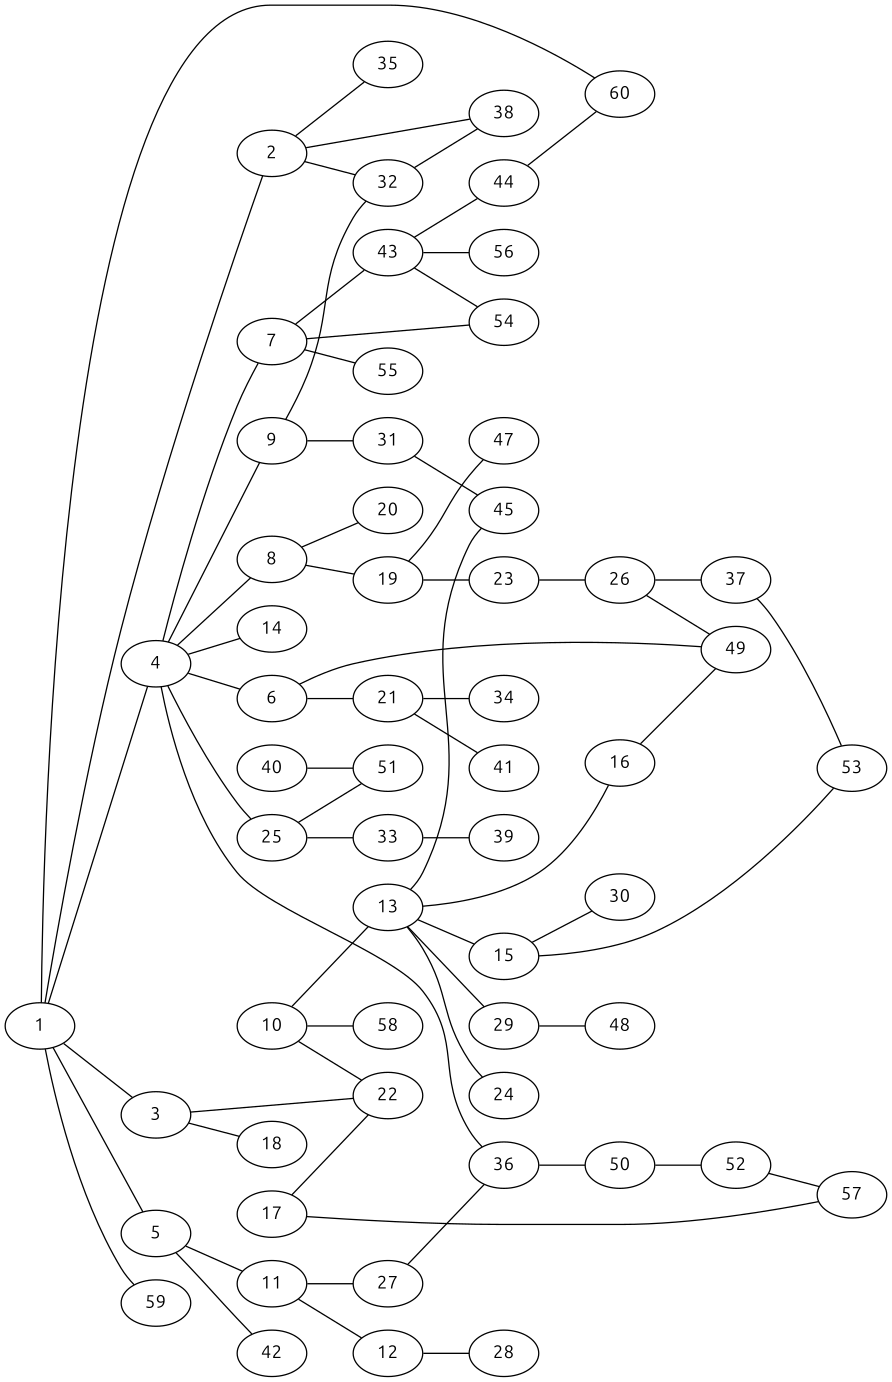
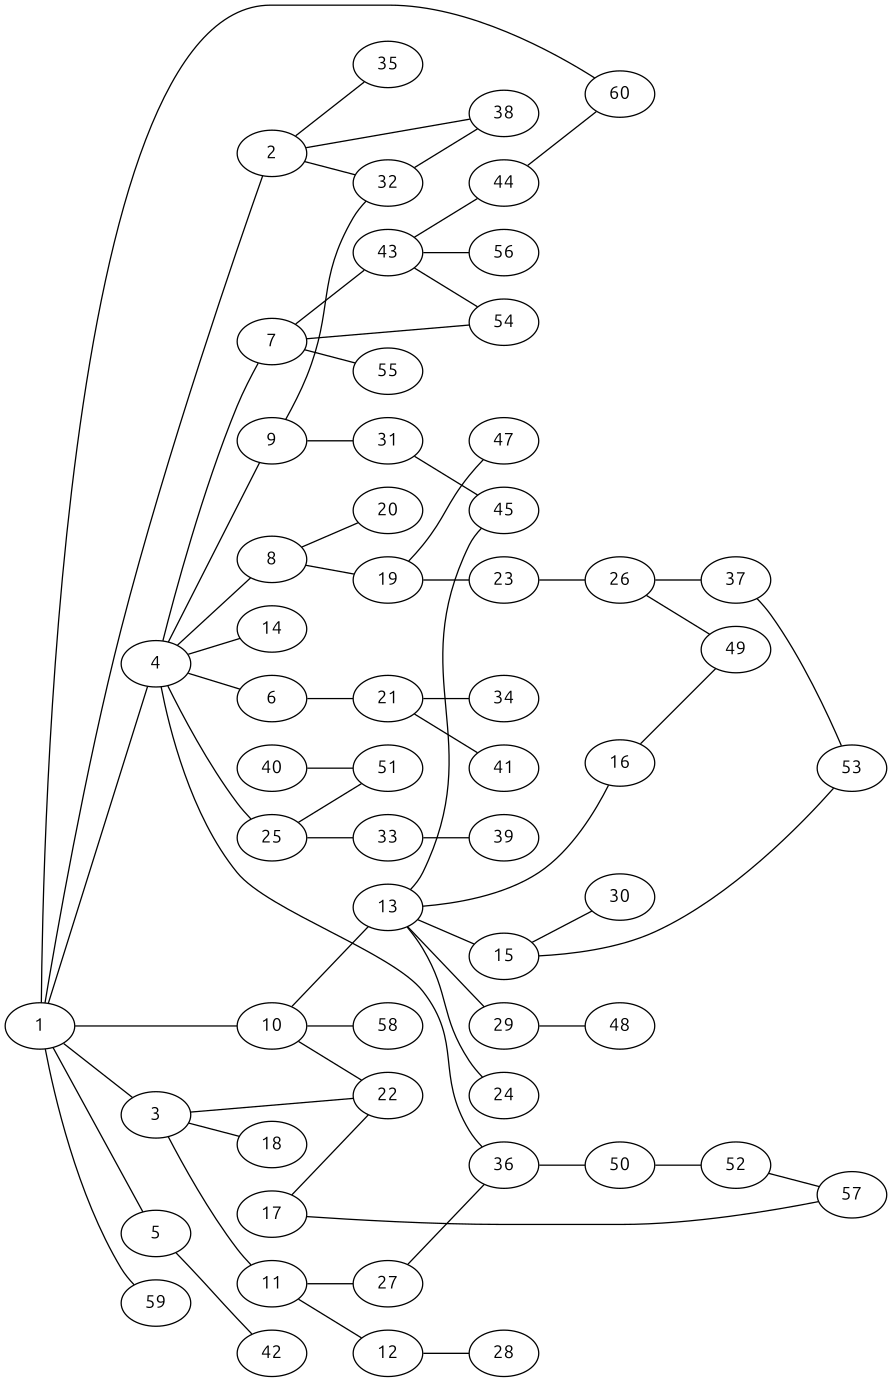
edge "49" -- "6": removed
edge "1" -- "10": added
edge "5" -- "11": now "3" -- "11"
